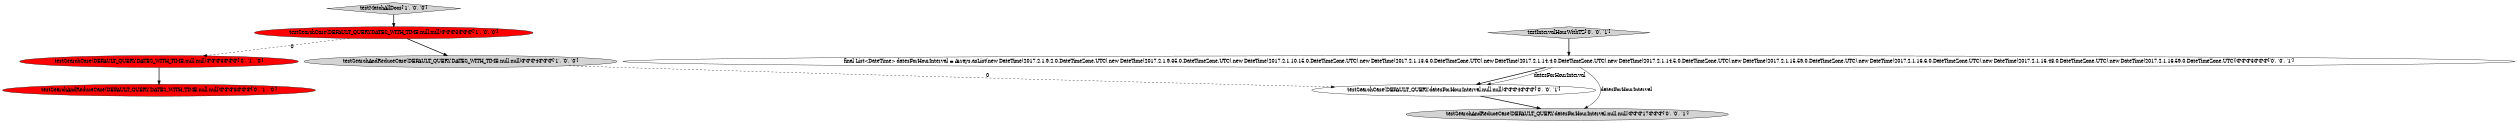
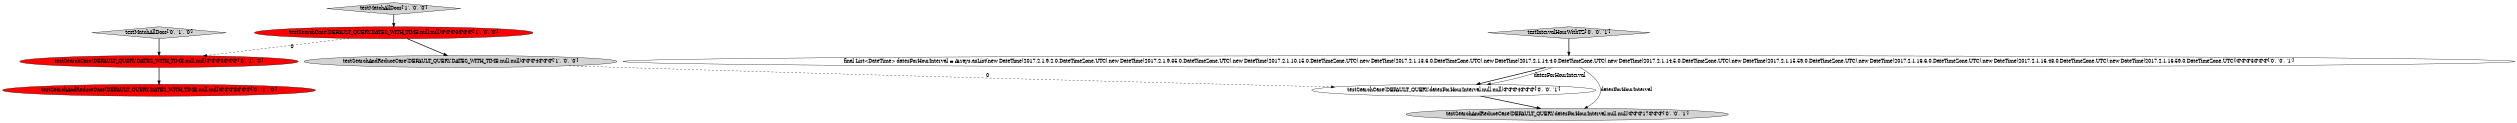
node "testMatchAllDocs['0', '1', '0']": added
